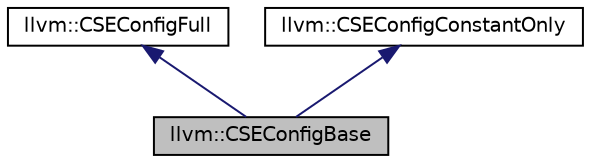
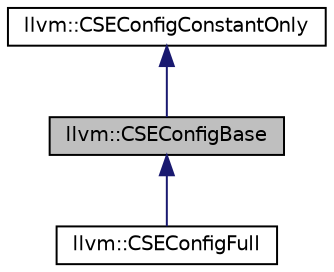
edge "llvm::CSEConfigBase" -> "llvm::CSEConfigFull": reversed
